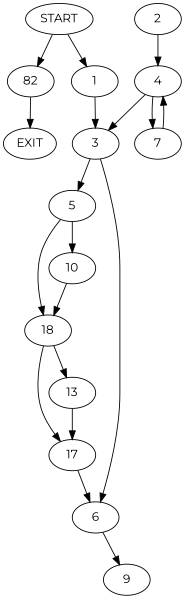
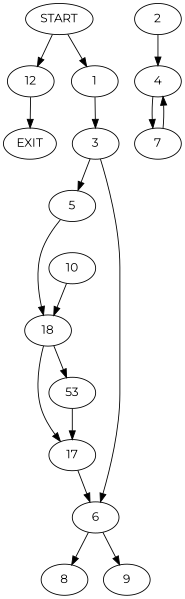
node "82": label "82" -> "12"
edge "4" -> "3": removed
edge "5" -> "10": removed
node "13": label "13" -> "53"
node "8": added
